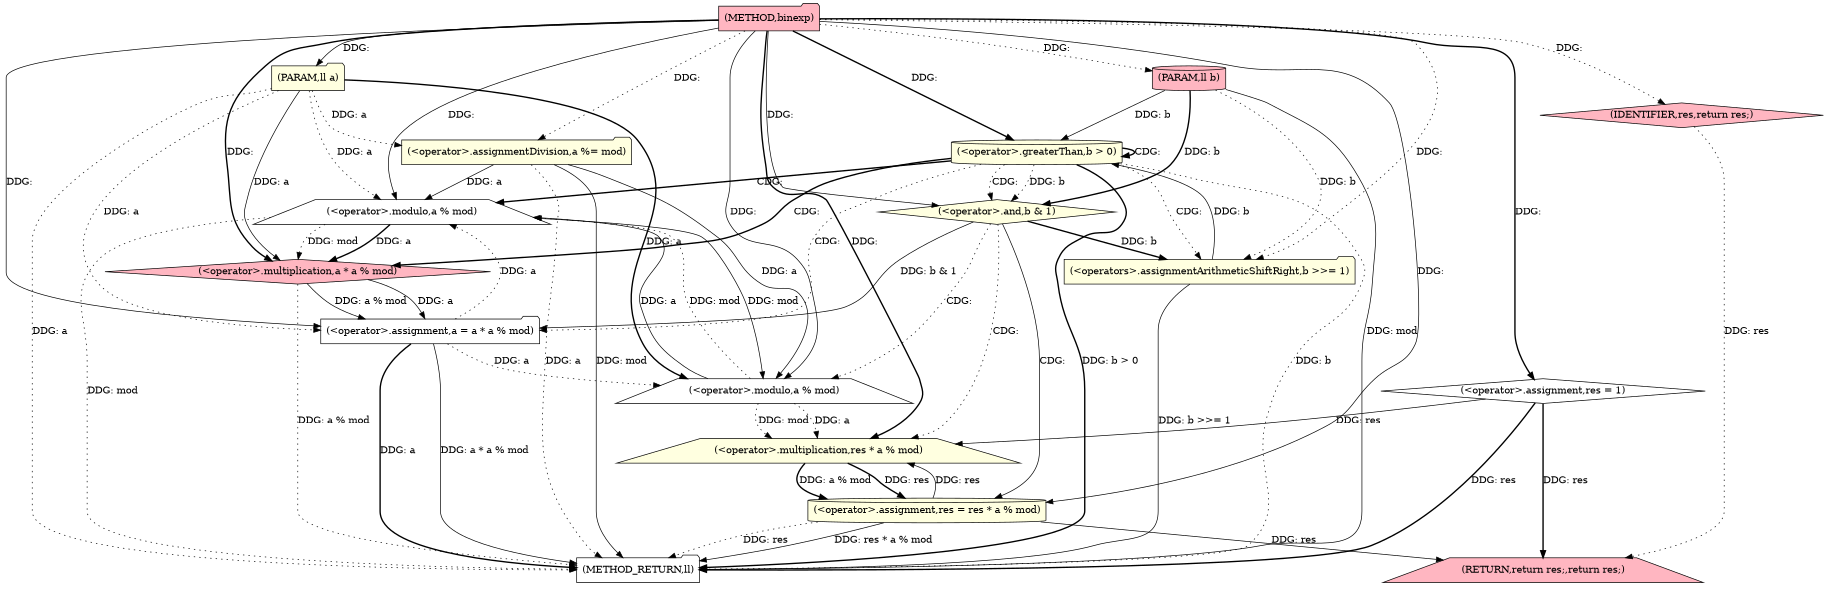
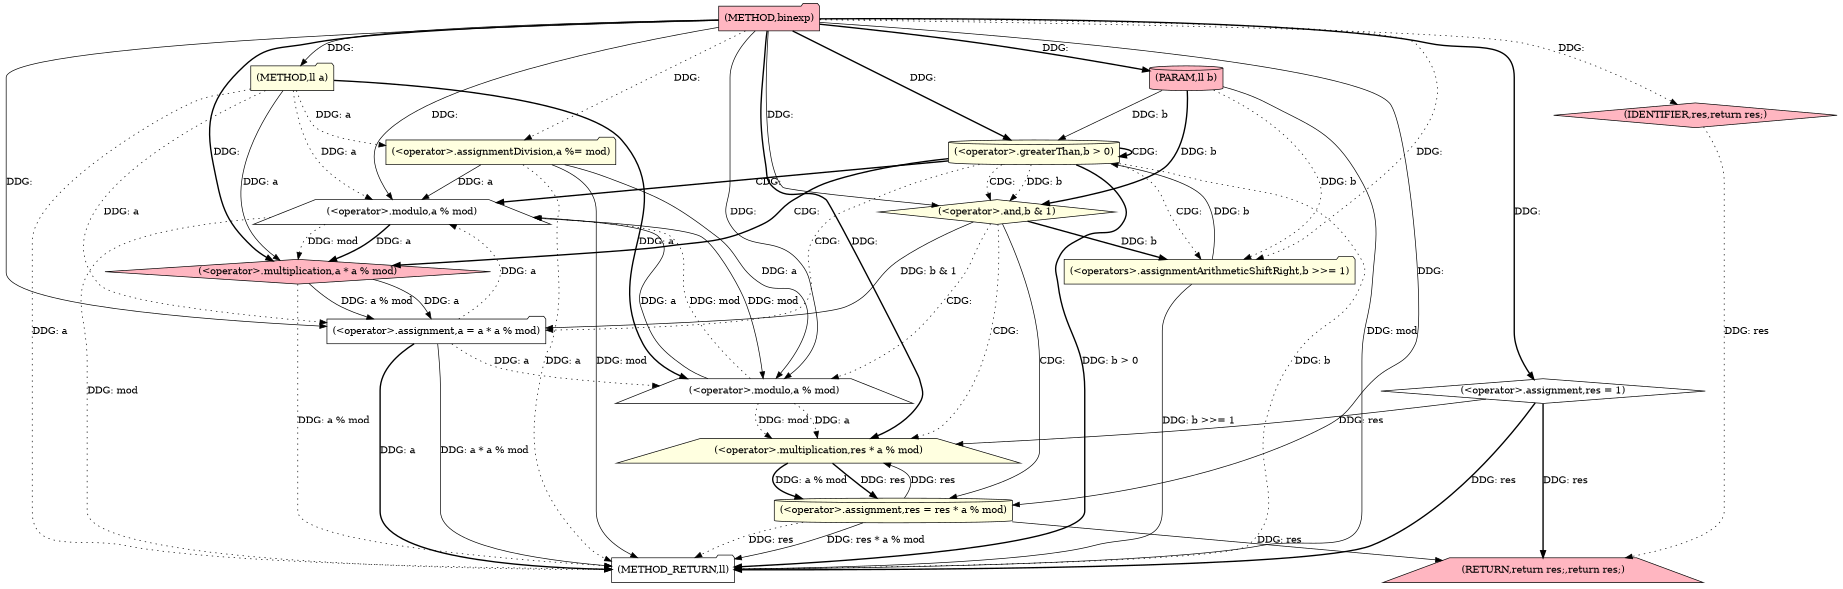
edge "(METHOD,binexp)" -> "(PARAM,ll b)": style dotted -> bold
node "(PARAM,ll a)": label "(PARAM,ll a)" -> "(METHOD,ll a)"
